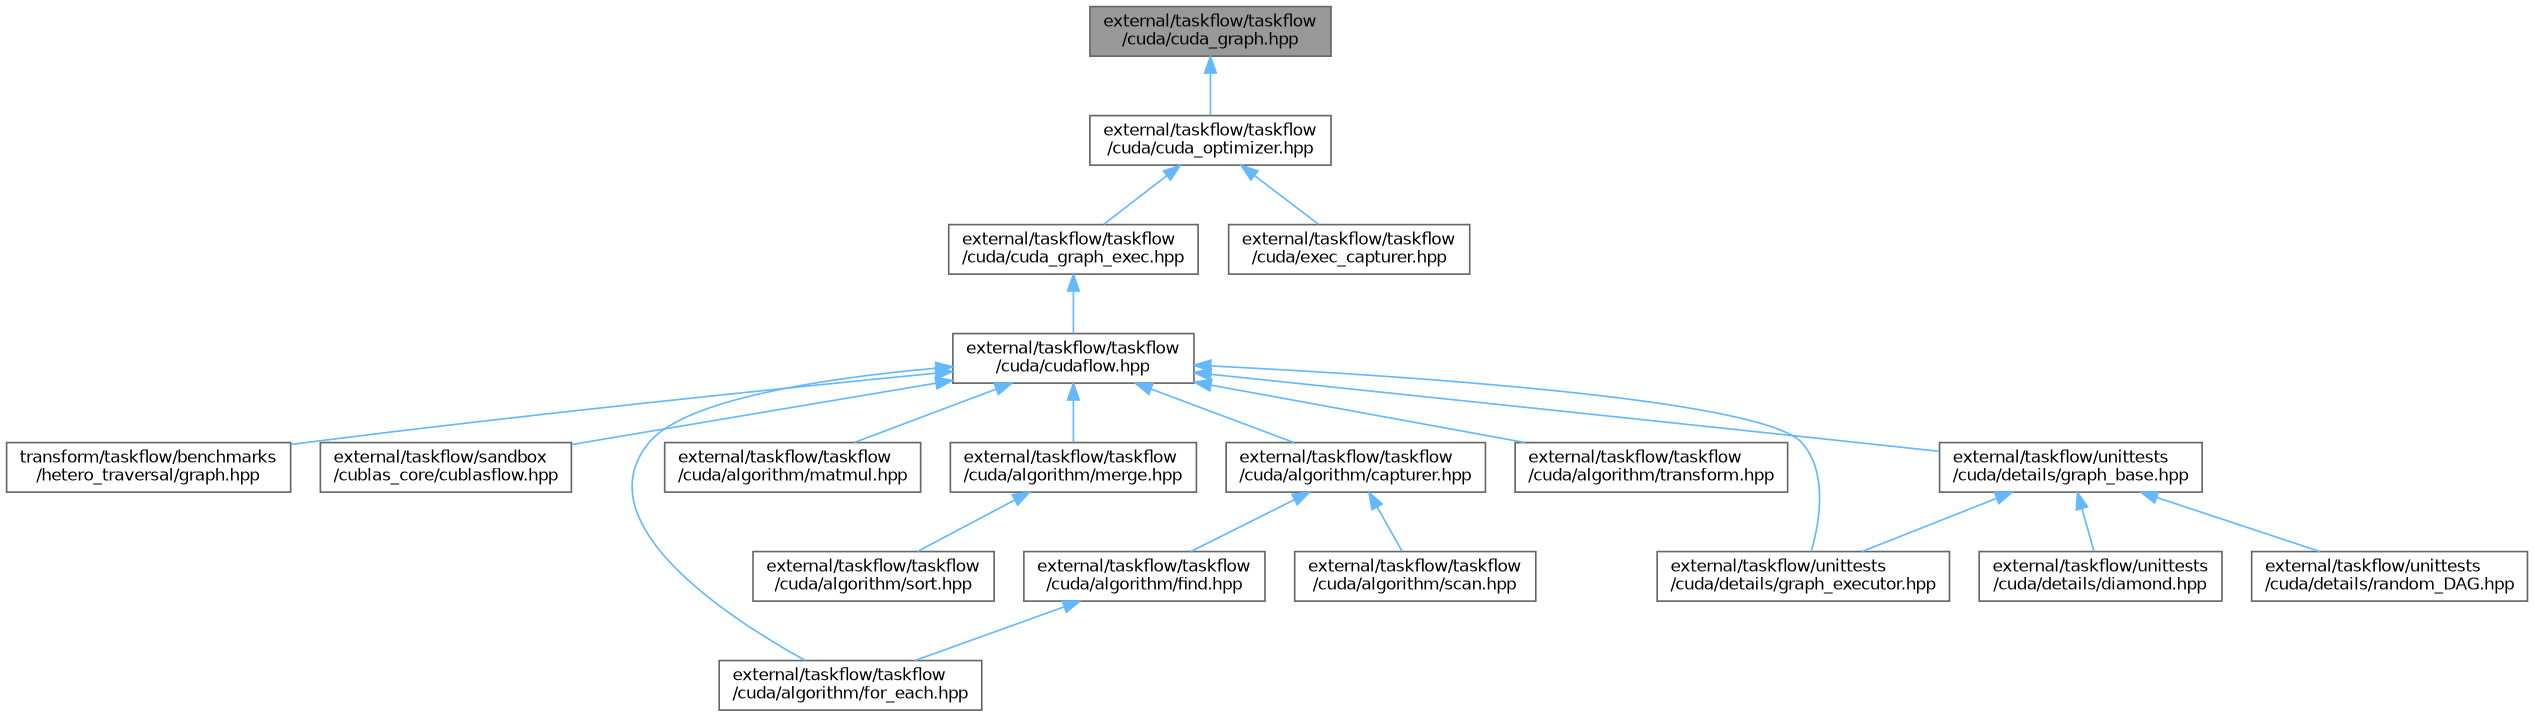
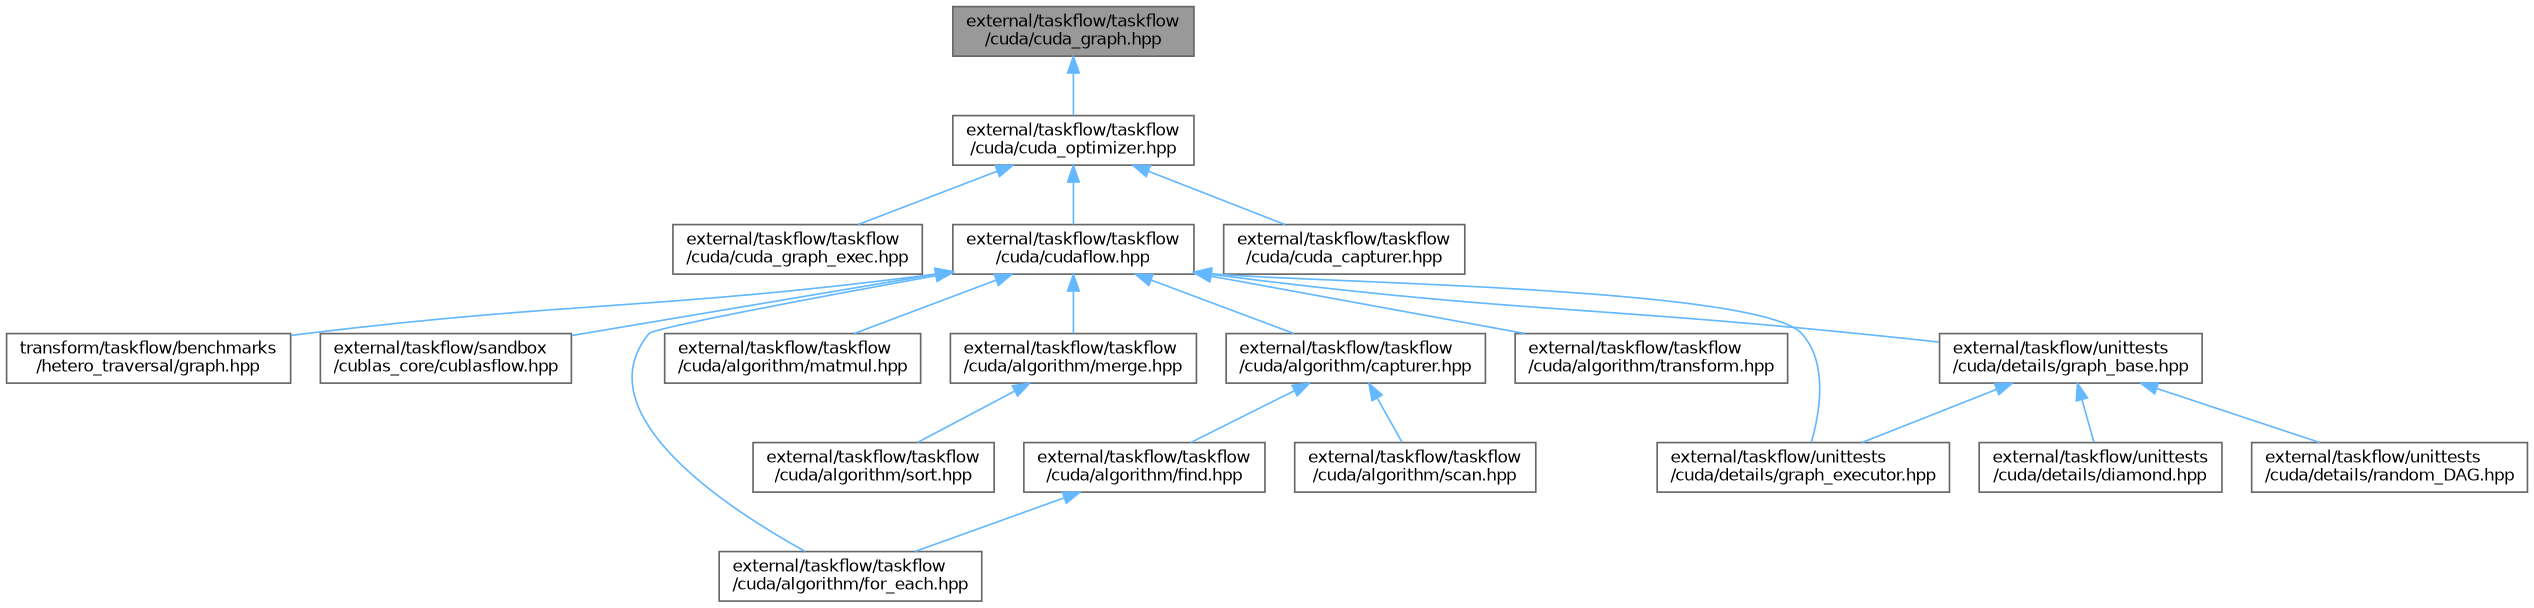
node "external/taskflow/taskflow /cuda/exec_capturer.hpp": label "external/taskflow/taskflow /cuda/exec_capturer.hpp" -> "external/taskflow/taskflow /cuda/cuda_capturer.hpp"
edge "external/taskflow/taskflow /cuda/cudaflow.hpp" -> "external/taskflow/taskflow /cuda/cuda_graph_exec.hpp": now "external/taskflow/taskflow /cuda/cudaflow.hpp" -> "external/taskflow/taskflow /cuda/cuda_optimizer.hpp"
